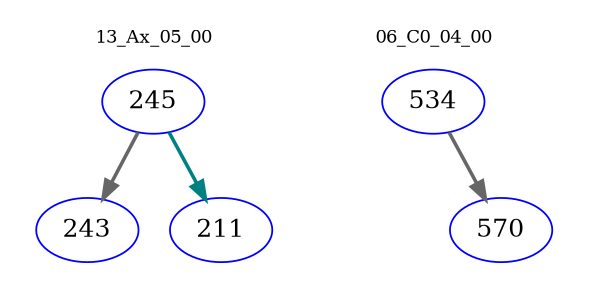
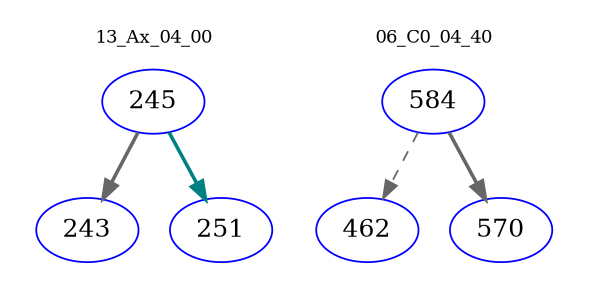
cluster "13_Ax_05_00": label "13_Ax_05_00" -> "13_Ax_04_00"
cluster "06_C0_04_00": label "06_C0_04_00" -> "06_C0_04_40"
node "534": label "534" -> "584"
node "211": label "211" -> "251"
node "462": added
